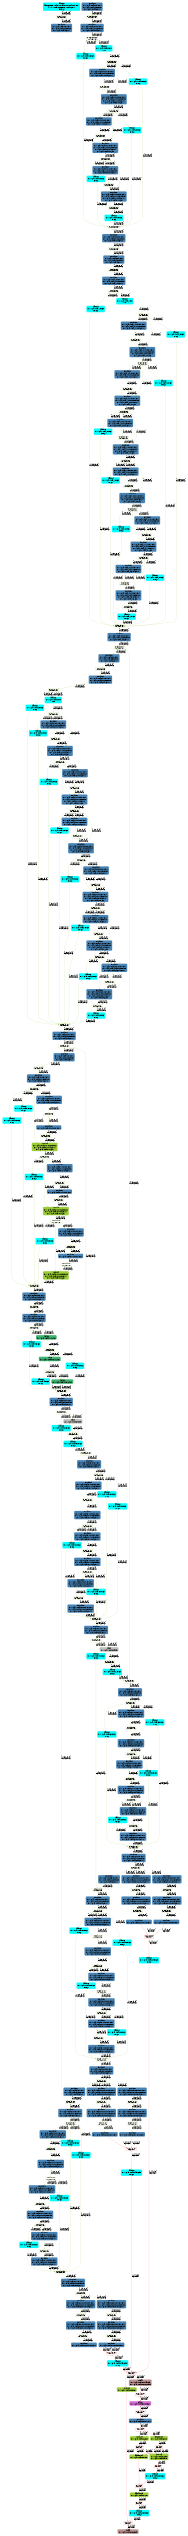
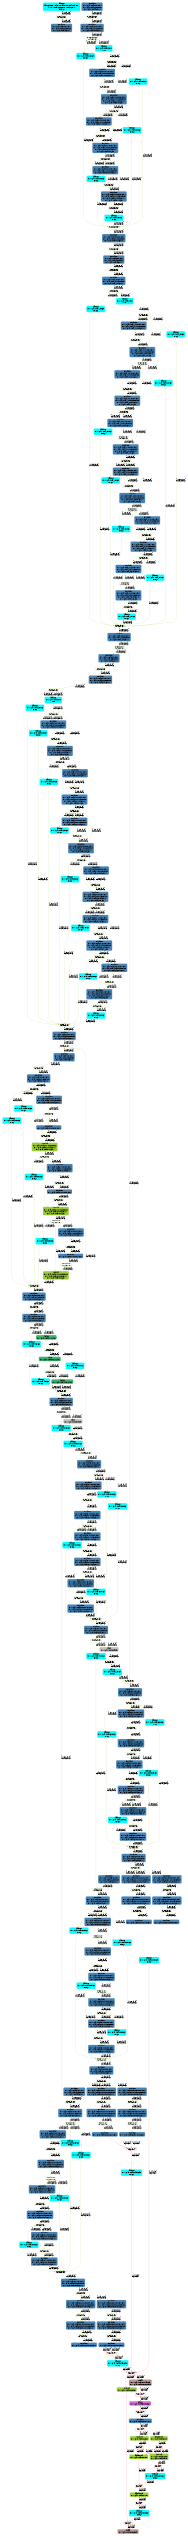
node "[1, 144, 80, 80] FP32 NCHW": removed
